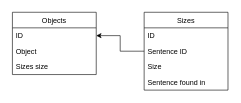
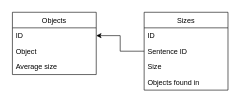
node "Sizes size": label "Sizes size" -> "Average size"
node "Sentence found in": label "Sentence found in" -> "Objects found in"
